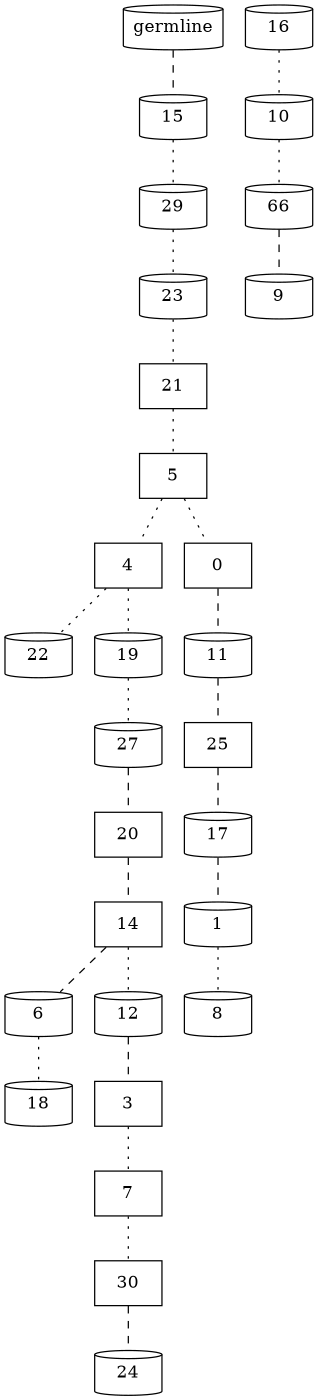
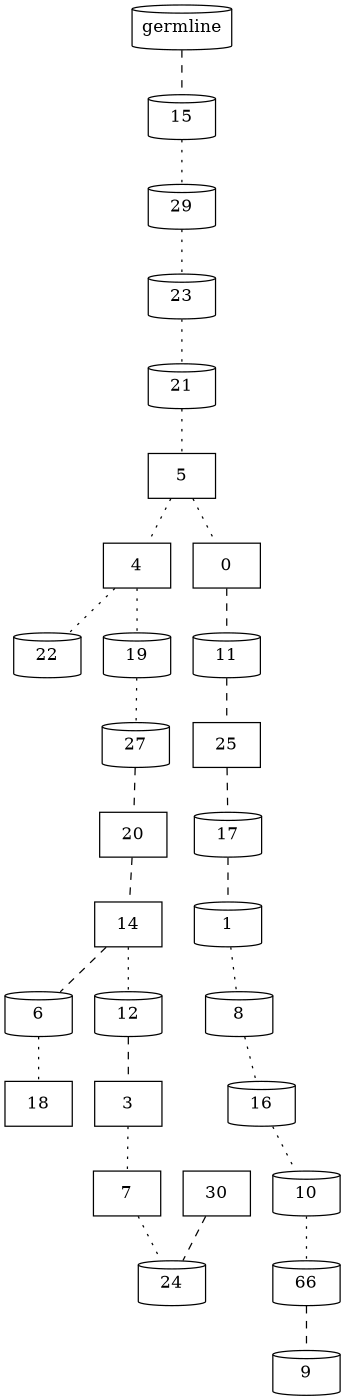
node "21": shape box -> cylinder
edge "8" -- "16": added
node "18": shape cylinder -> box
edge "7" -- "30": now "7" -- "24"
